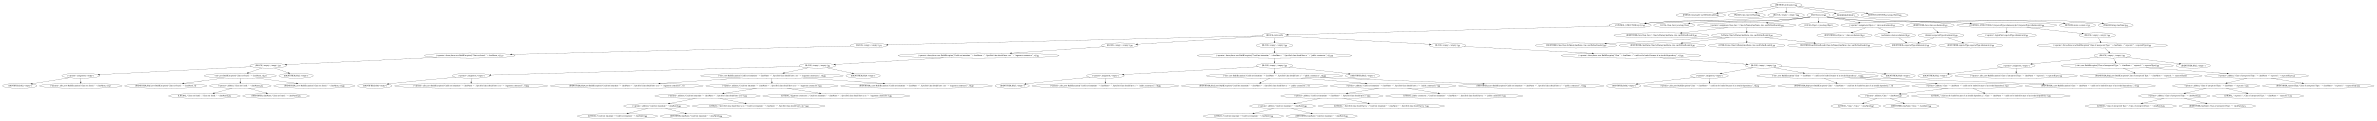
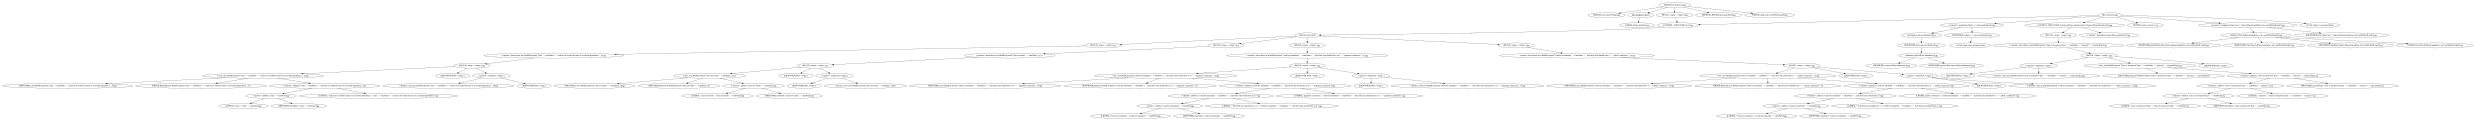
edge "(BLOCK,try,try)" -> "(LOCAL,Class clazz: java.lang.Class)": now "(IDENTIFIER,o,Object o = clazz.newInstance())" -> "(LOCAL,Class clazz: java.lang.Class)"
edge "(newInstance,clazz.newInstance())" -> "(IDENTIFIER,o,expectedType.isInstance(o))": now "(newInstance,clazz.newInstance())" -> "(IDENTIFIER,clazz,clazz.newInstance())"
